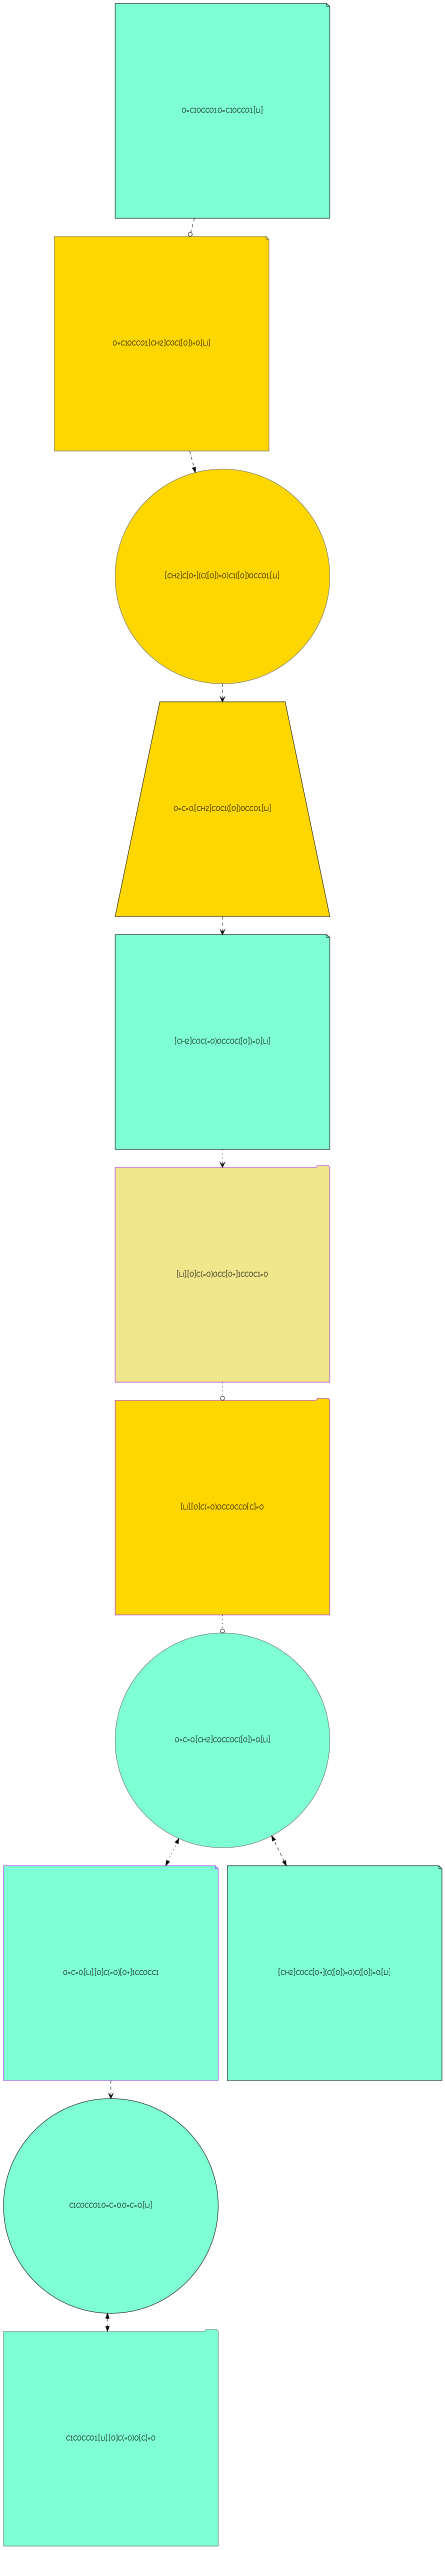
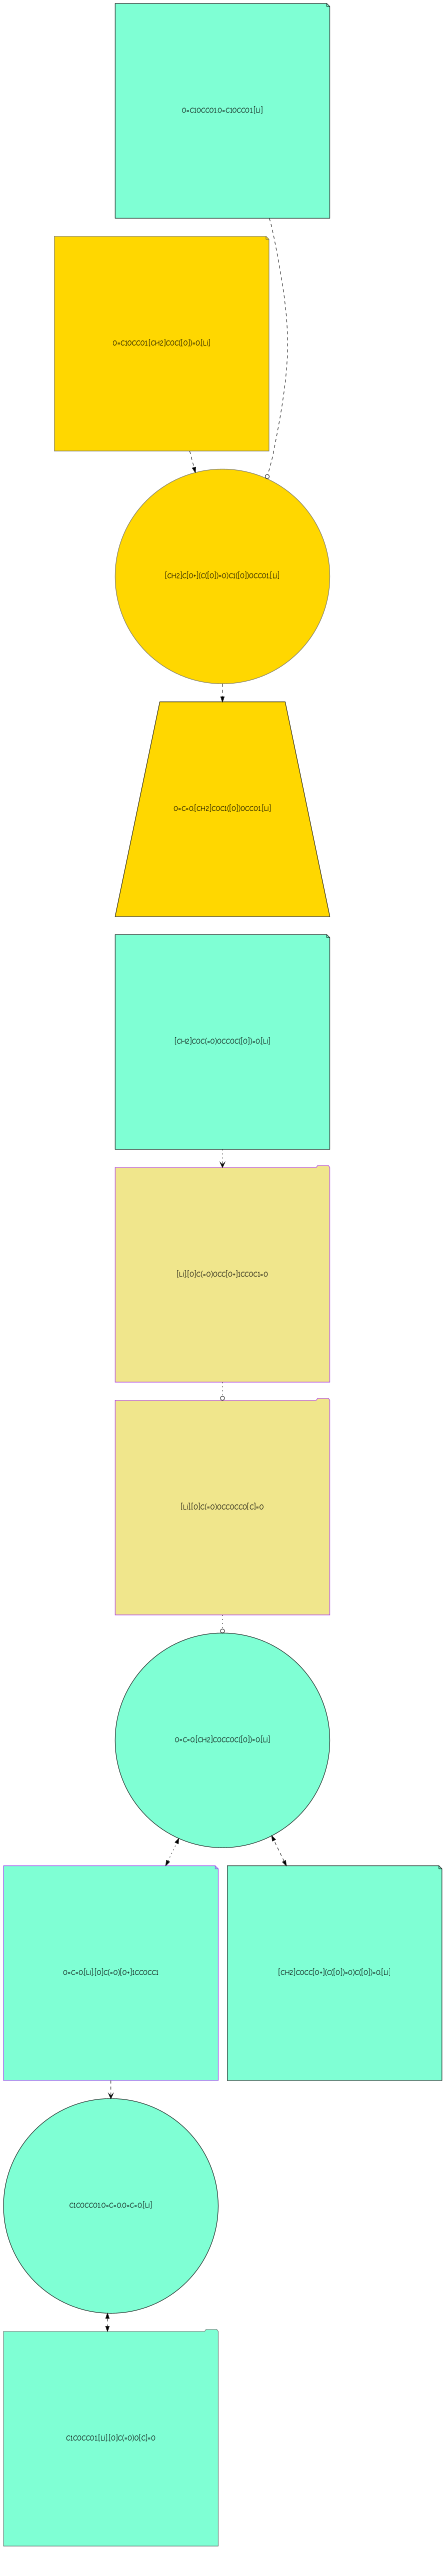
edge "O=C1OCCO1.O=C1OCCO1.[Li]" -> "O=C1OCCO1.[CH2]COC([O])=O.[Li]": now "O=C1OCCO1.O=C1OCCO1.[Li]" -> "[CH2]C[O+](C([O])=O)C1([O])OCCO1.[Li]"
edge "[CH2]C[O+](C([O])=O)C1([O])OCCO1.[Li]" -> "O=C=O.[CH2]COC1([O])OCCO1.[Li]": arrowhead vee -> normal
edge "O=C=O.[CH2]COC1([O])OCCO1.[Li]" -> "[CH2]COC(=O)OCCOC([O])=O.[Li]": removed
node "[Li].[O]C(=O)OCCOCCO[C]=O": fillcolor gold -> khaki
node "O=C=O.[CH2]COCCOC([O])=O.[Li]": color gray40 -> black
